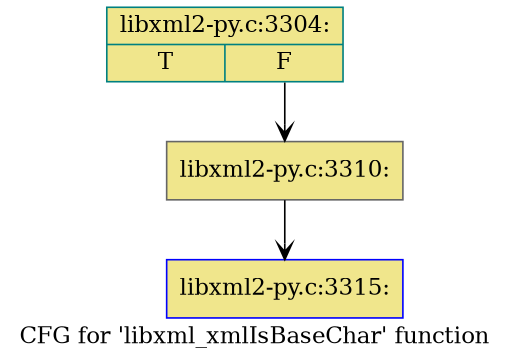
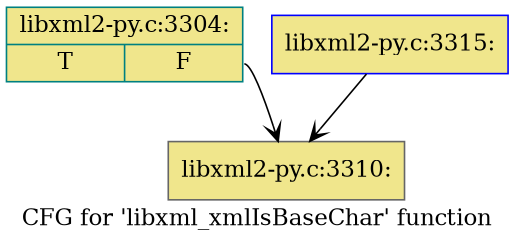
edge "libxml2-py.c:3310:" -> "libxml2-py.c:3315:": reversed
